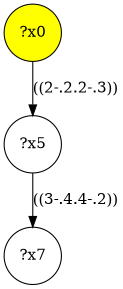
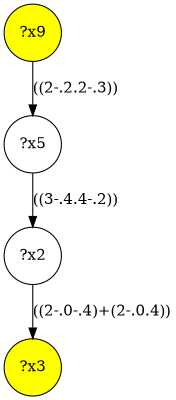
node "?x0": label "?x0" -> "?x9"
node "?x7": label "?x7" -> "?x2"
node "?x3": added
